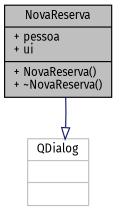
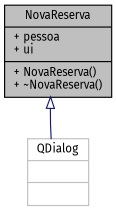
edge "NovaReserva" -> "QDialog": reversed
